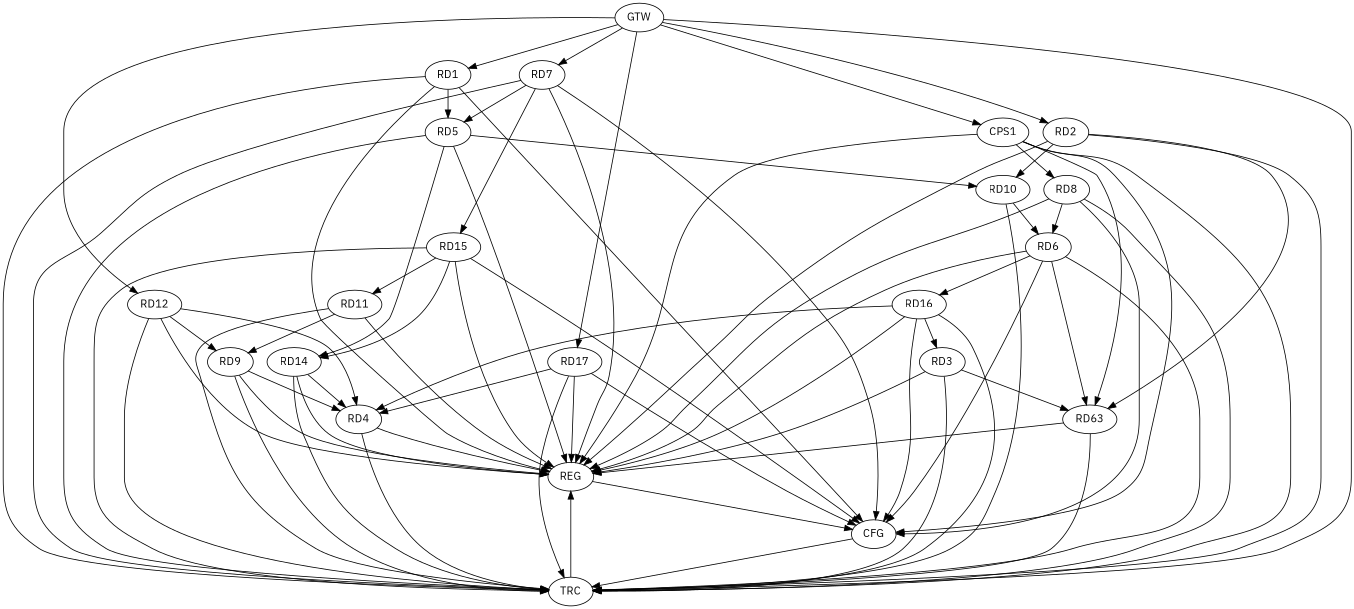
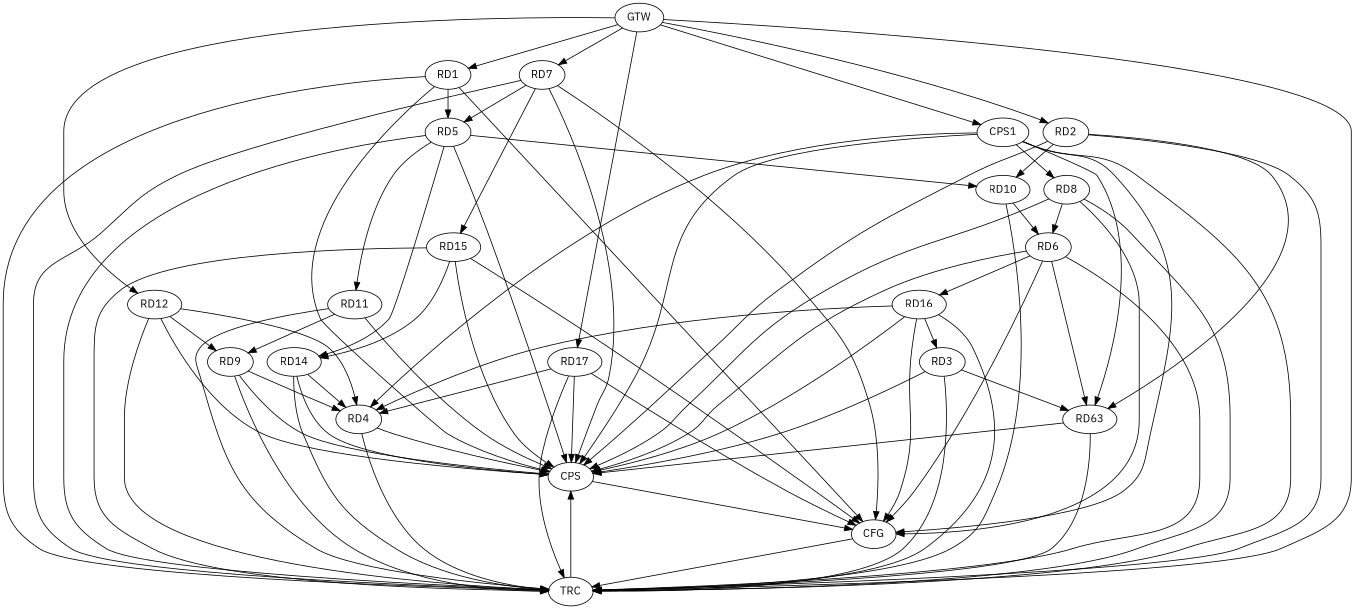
edge "CPS1" -> "RD4": added
edge "RD15" -> "RD11": now "RD5" -> "RD11"
node "REG": label "REG" -> "CPS"
